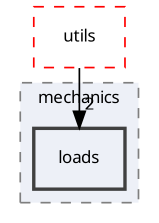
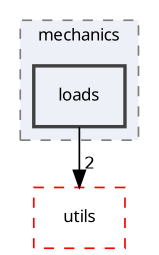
edge "utils" -> "loads": reversed
